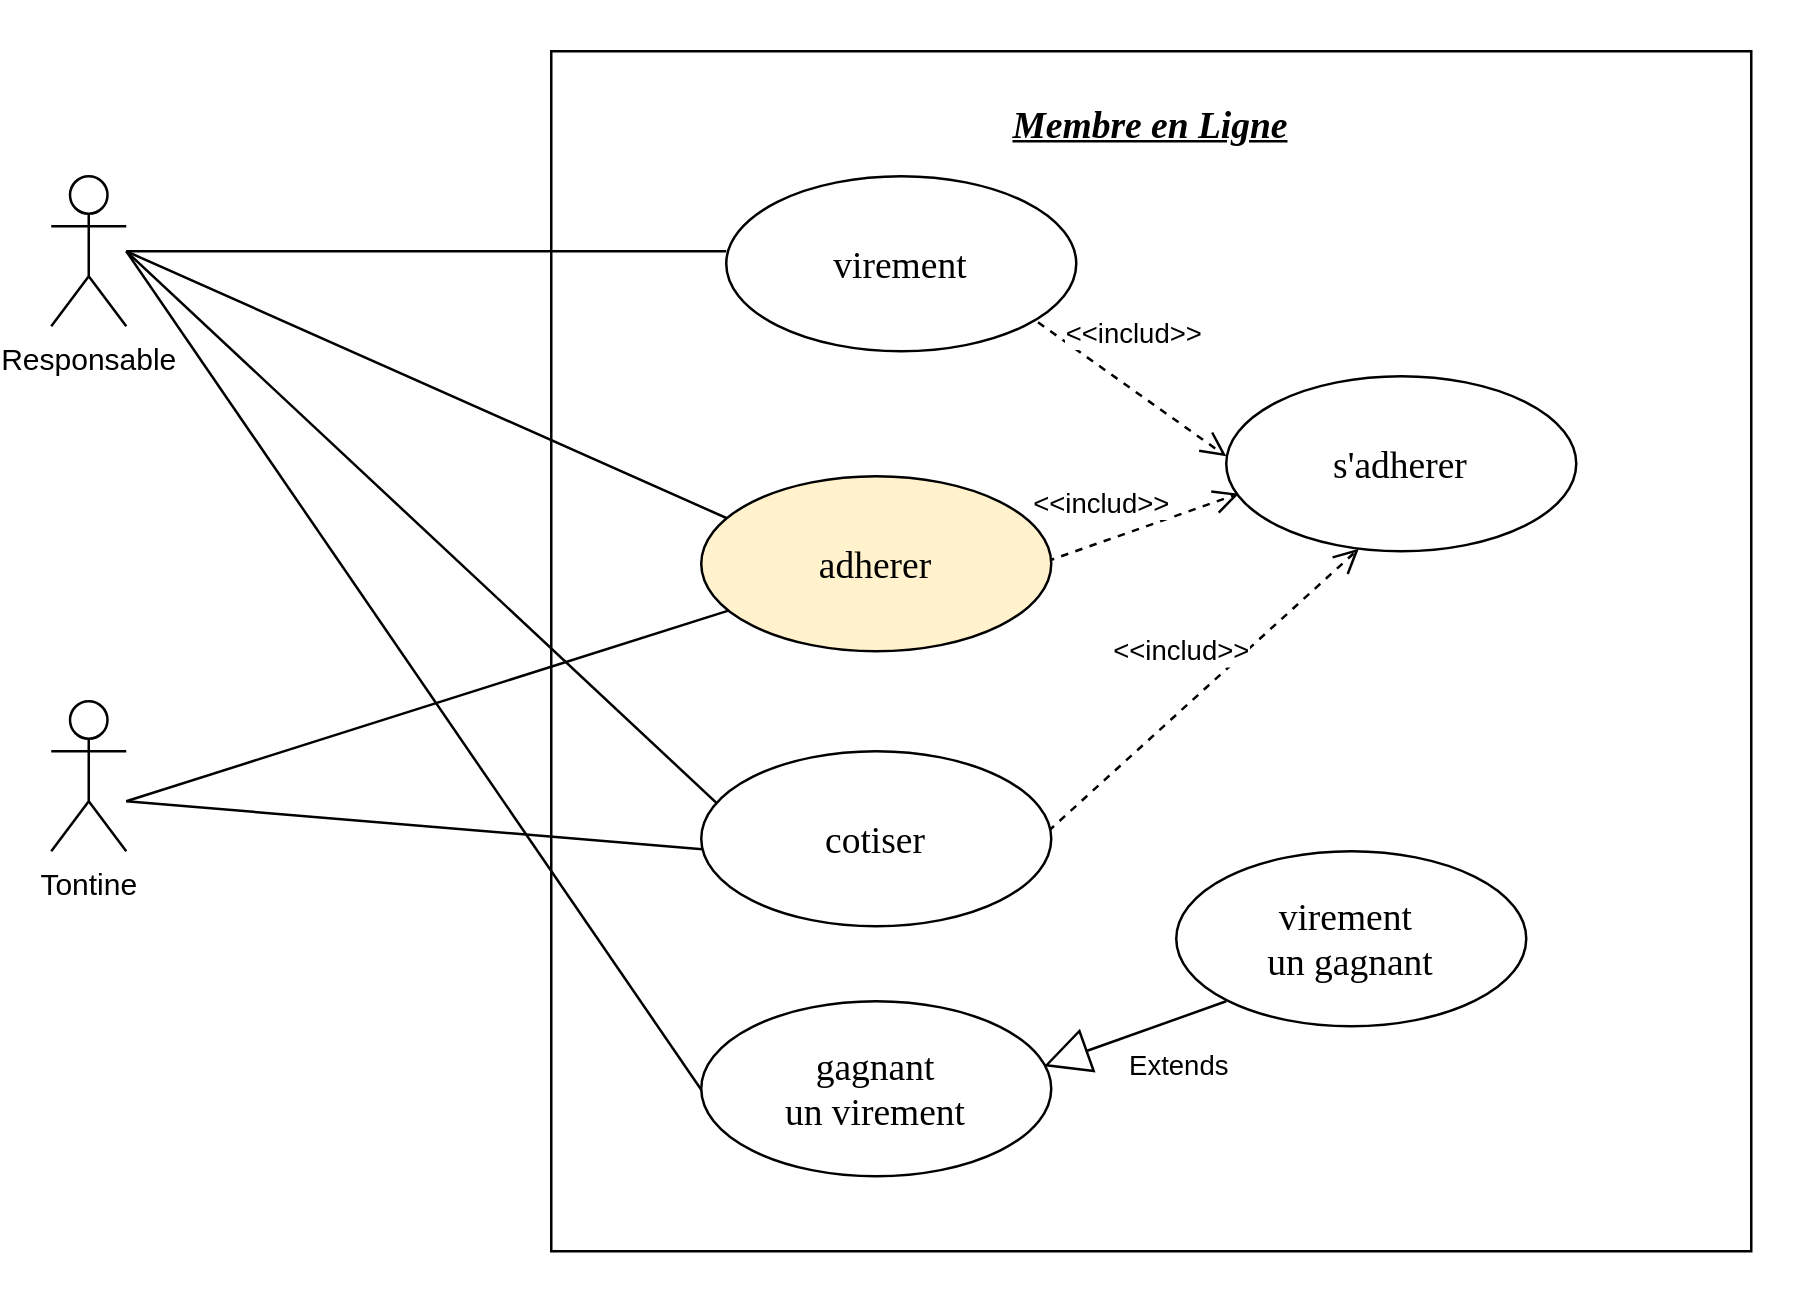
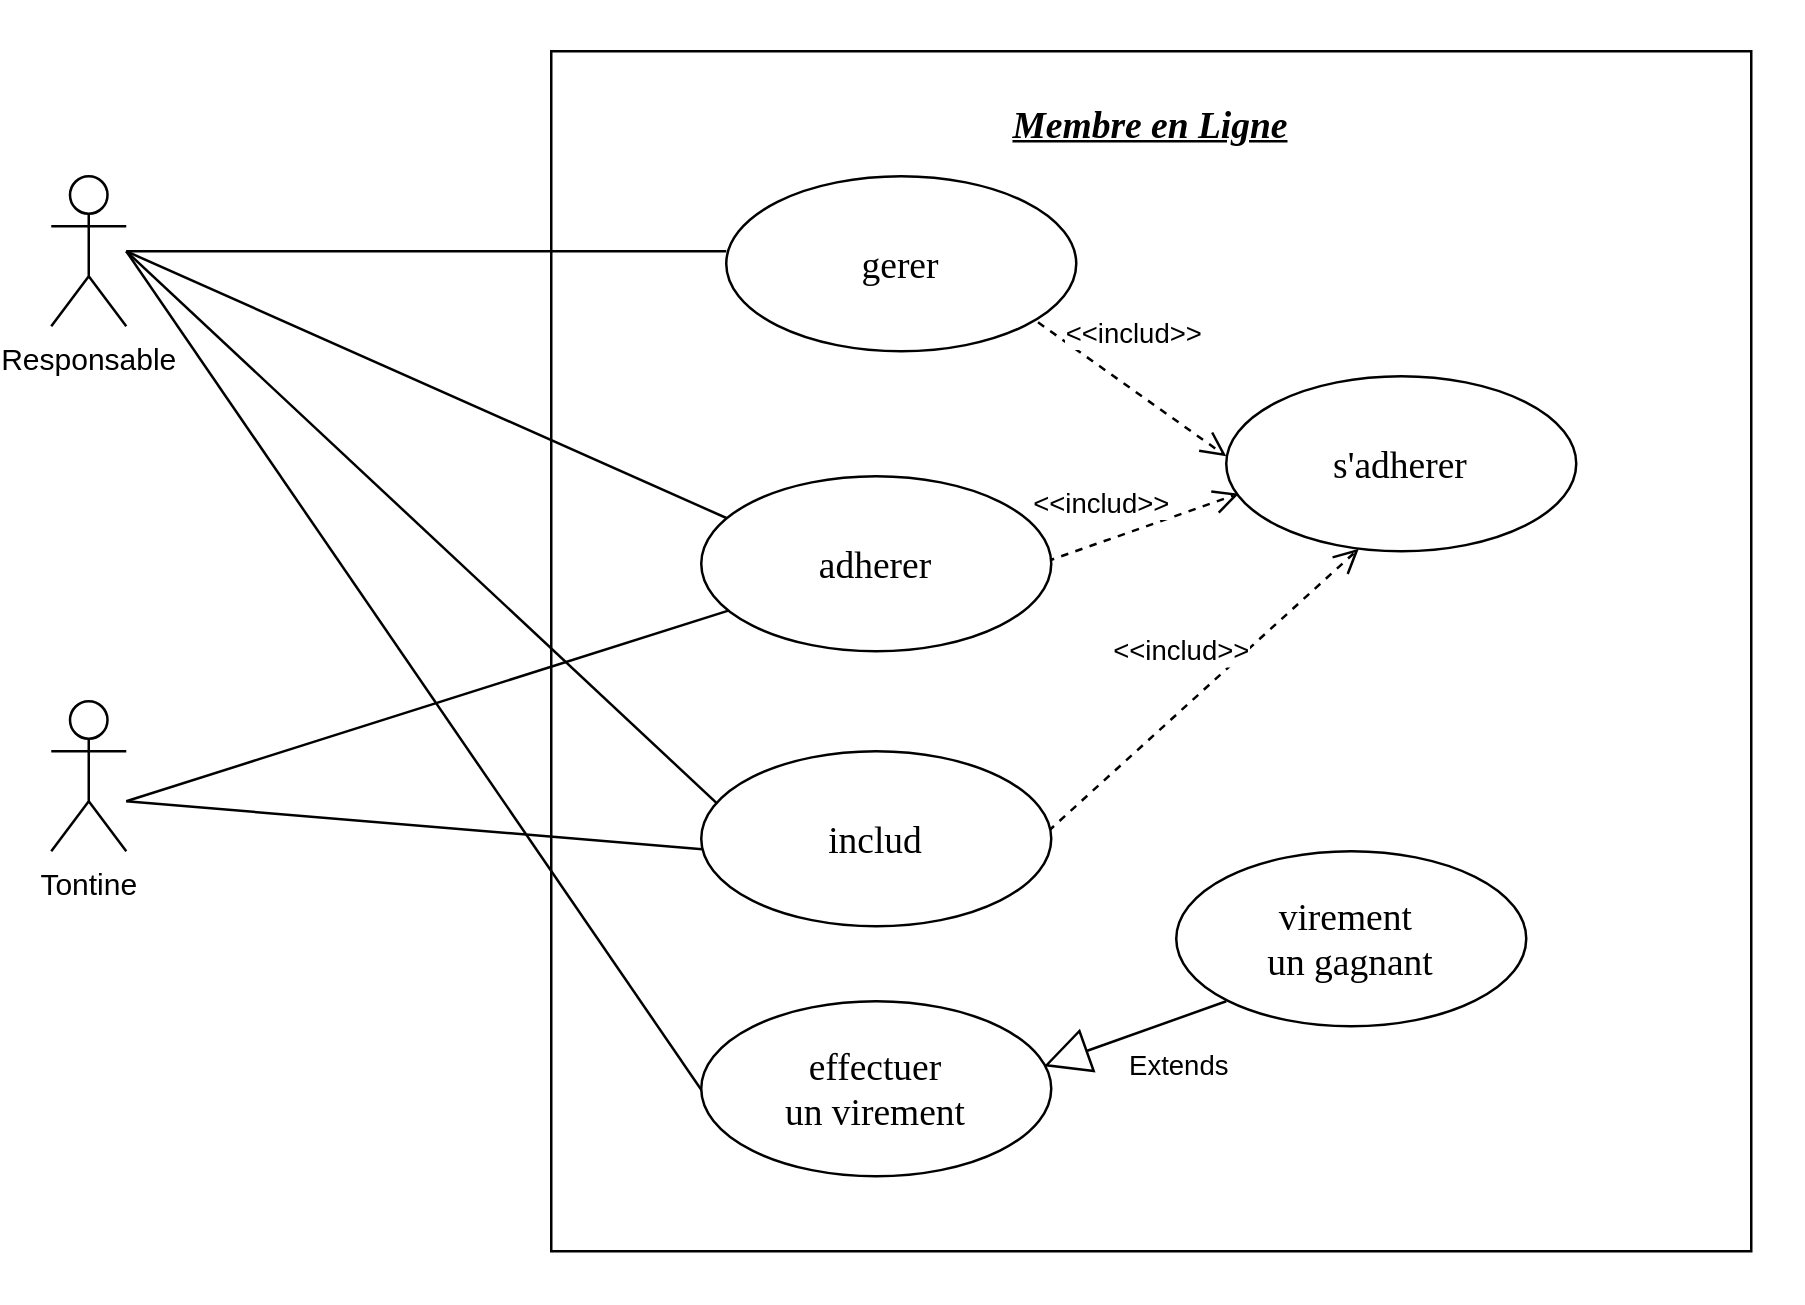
node "virement": label "virement" -> "gerer"
node "adherer": fillcolor #fff2cc -> #ffffff
node "cotiser": label "cotiser" -> "includ"
node "gagnant un virement": label "gagnant un virement" -> "effectuer un virement"
